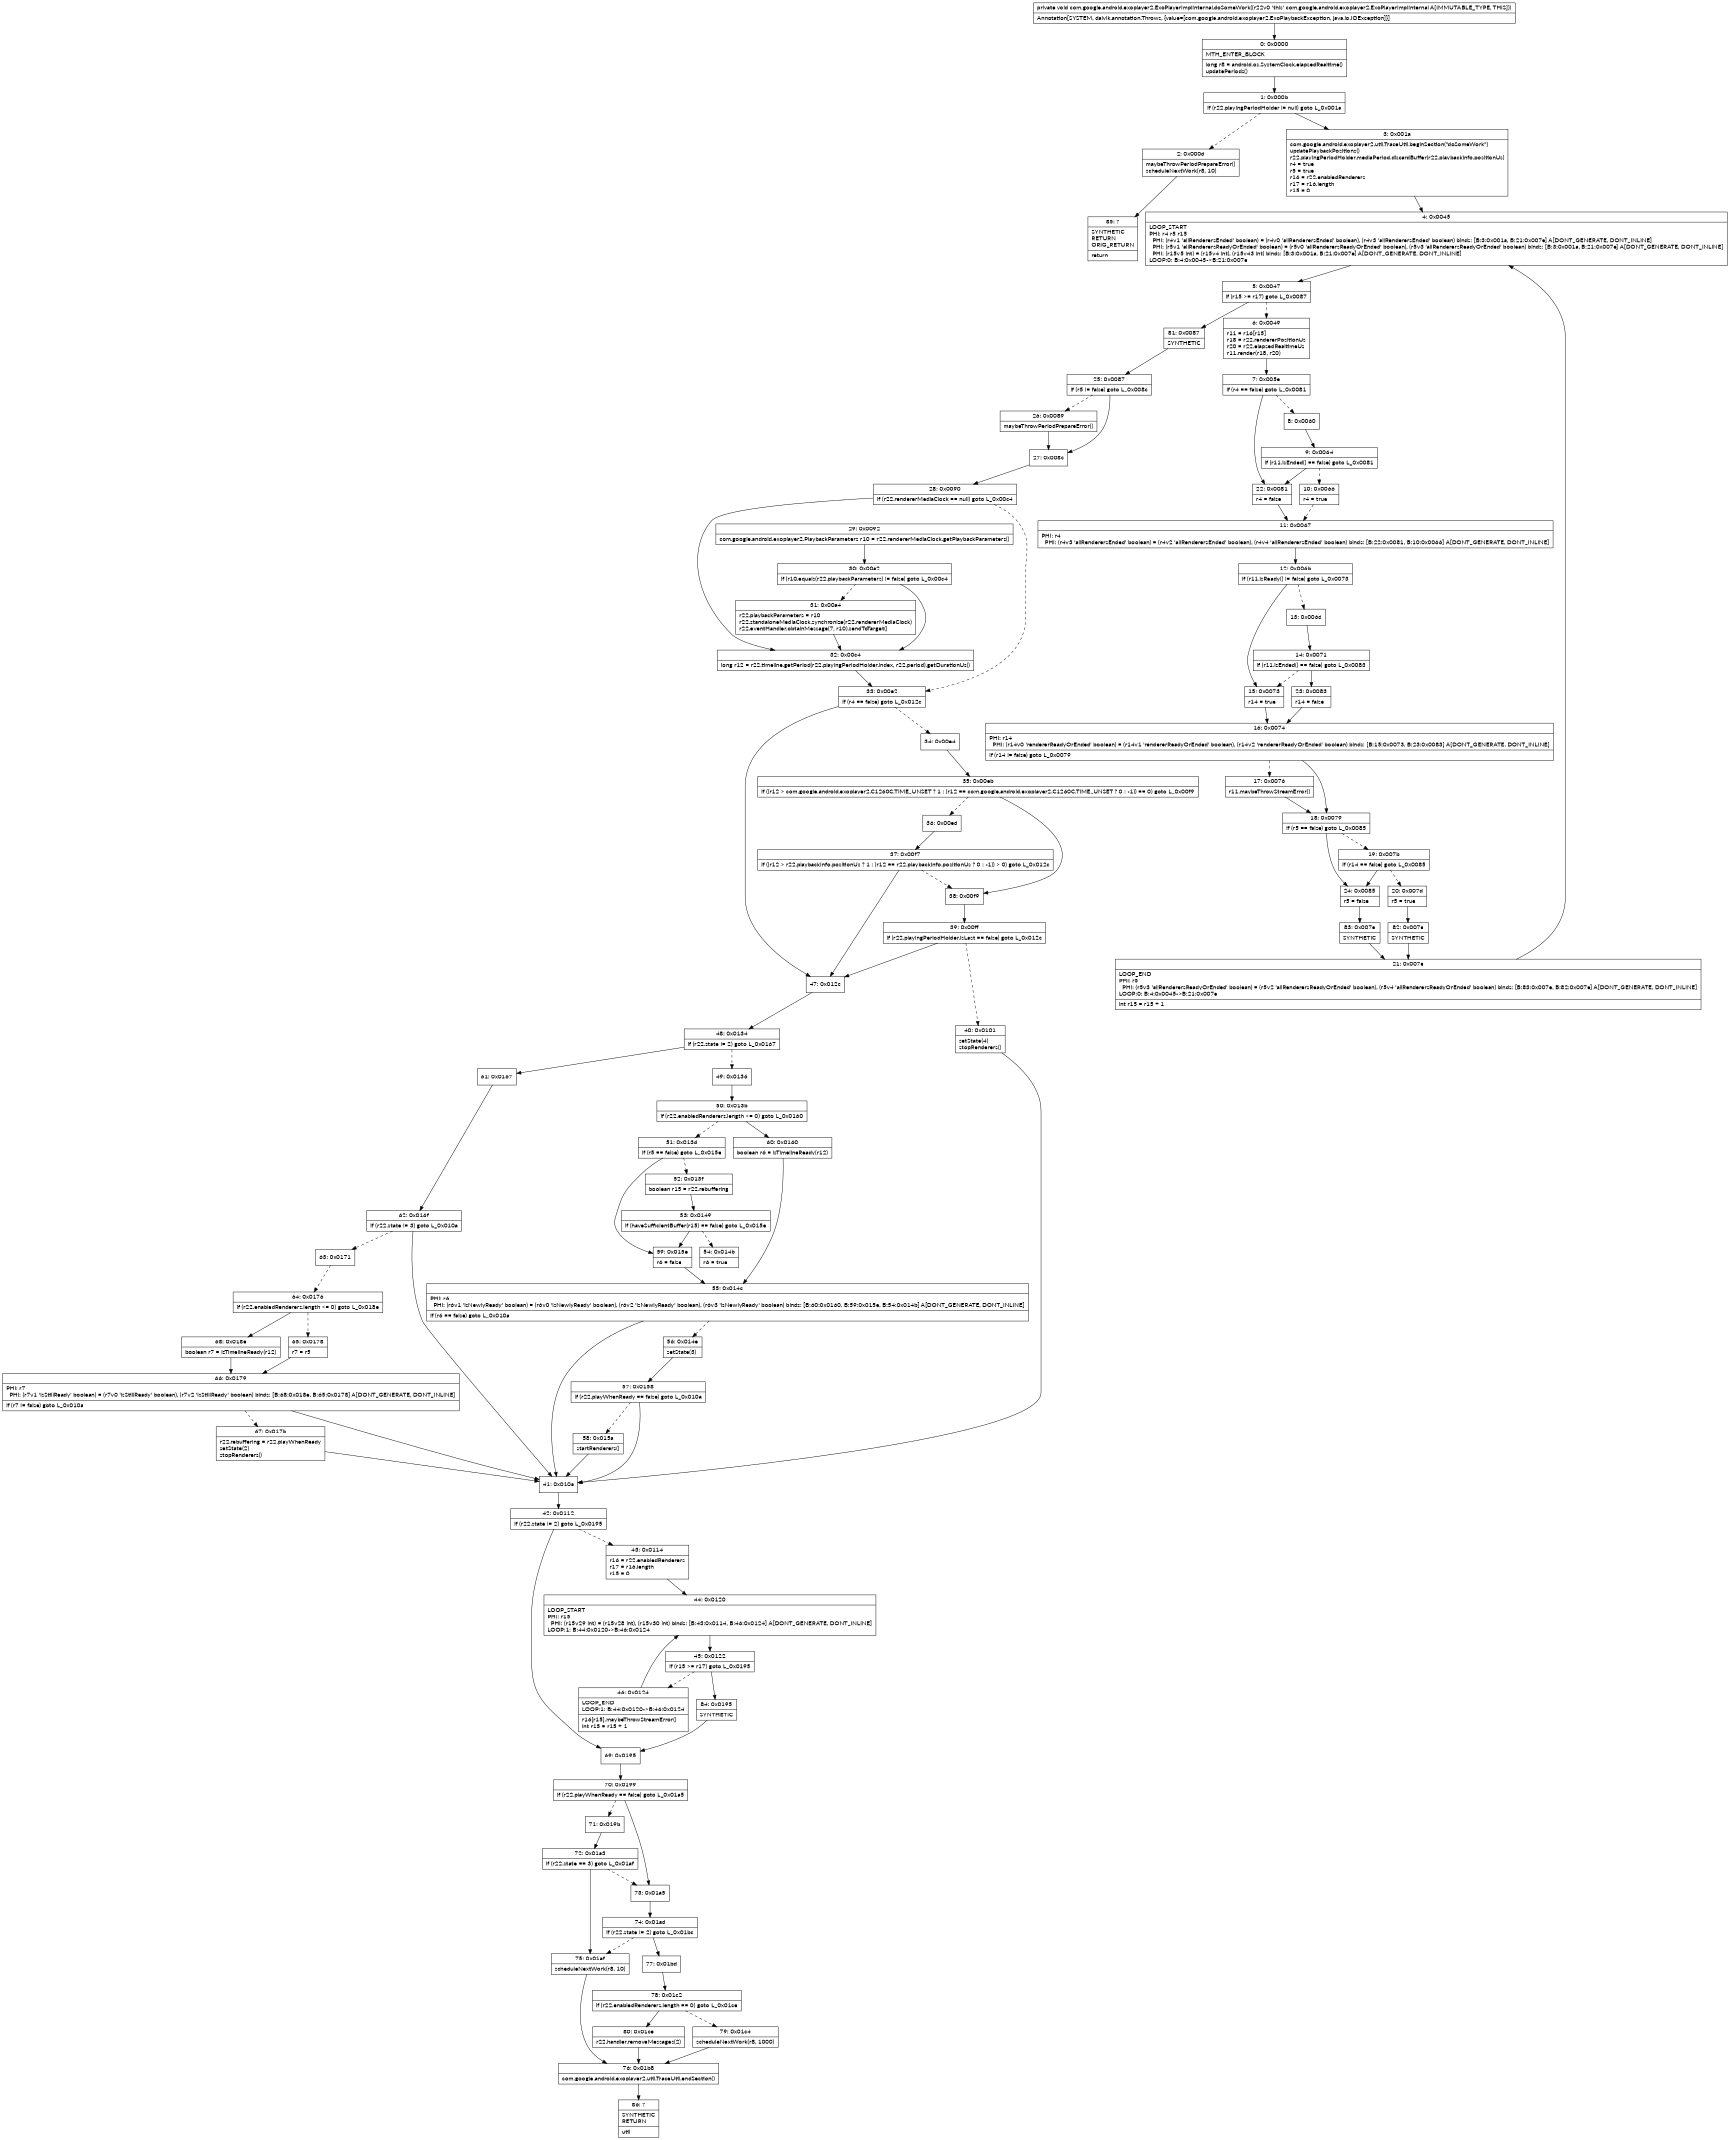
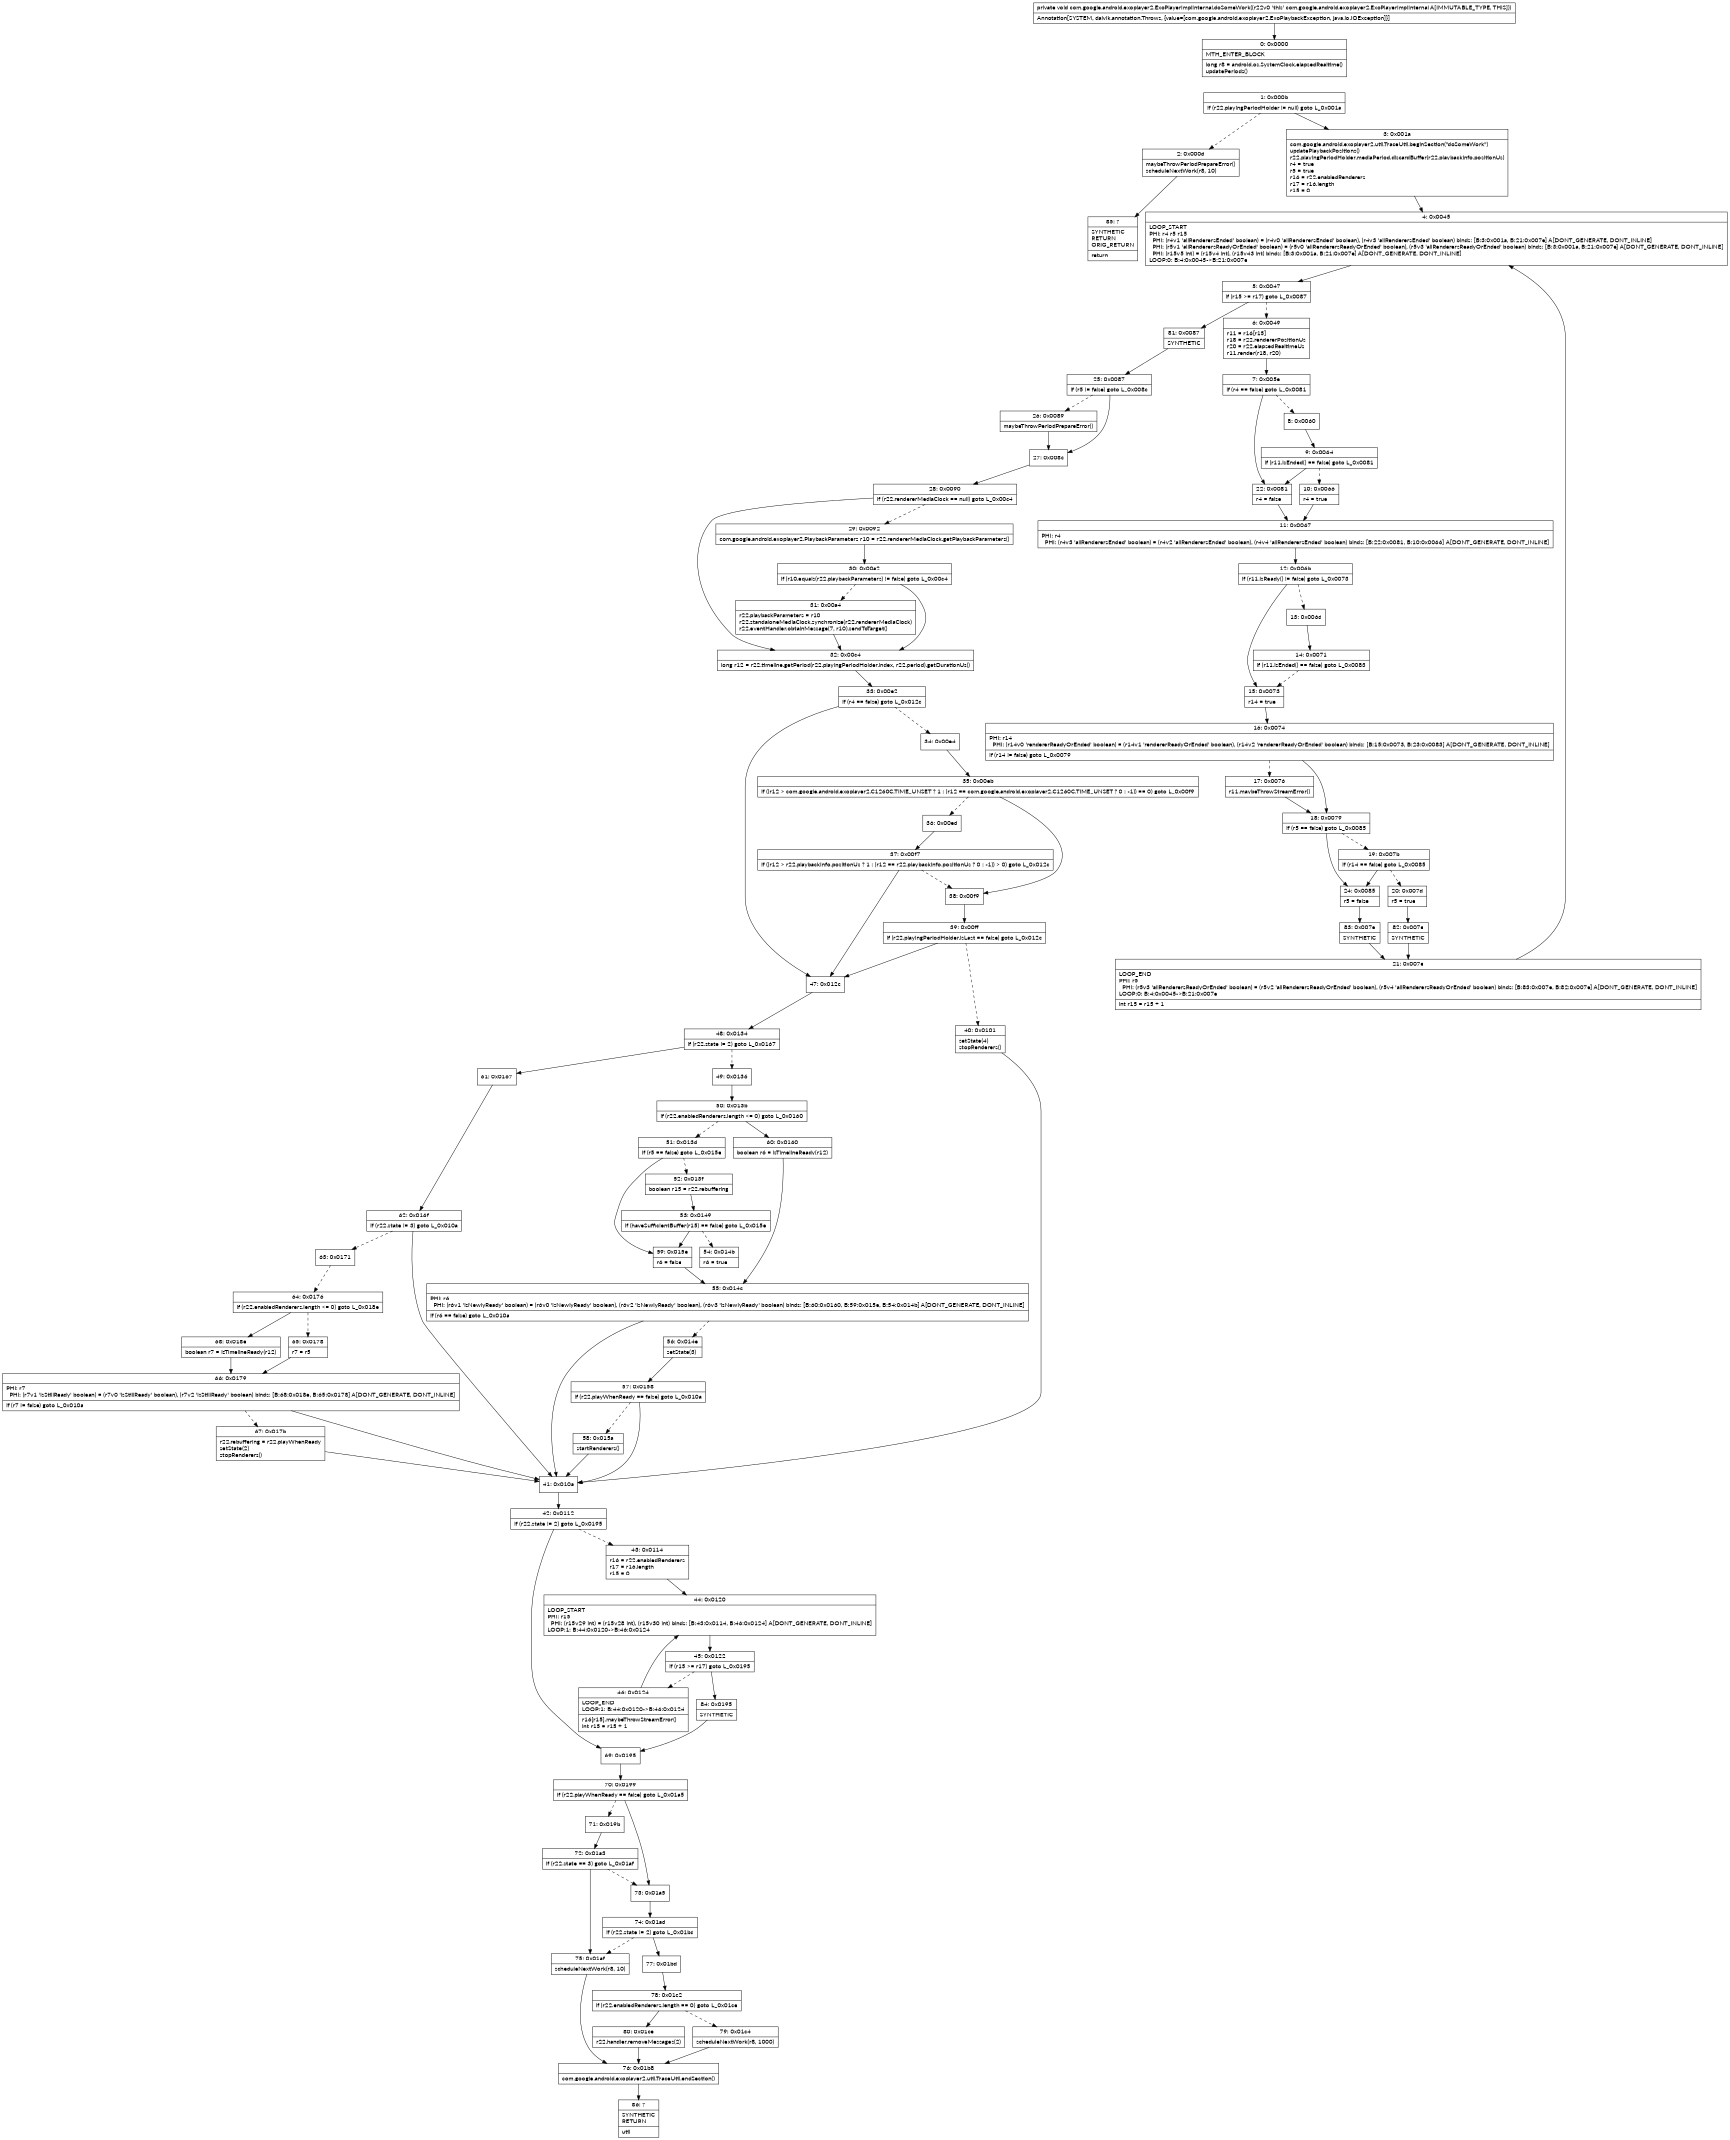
edge "0: 0x0000" -> "1: 0x000b": removed
edge "10: 0x0066" -> "11: 0x0067": style dashed -> solid
edge "28: 0x0090" -> "33: 0x00e2": now "28: 0x0090" -> "29: 0x0092"
node "23: 0x0083": removed
